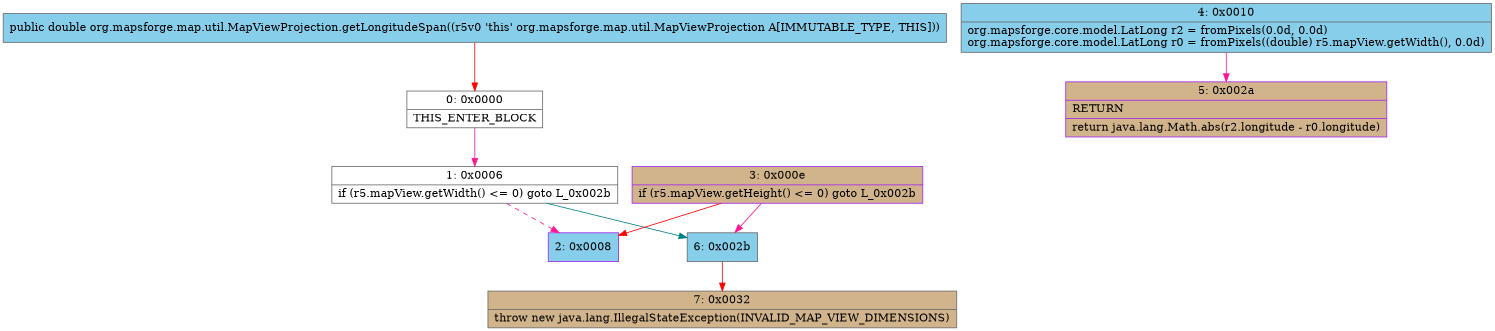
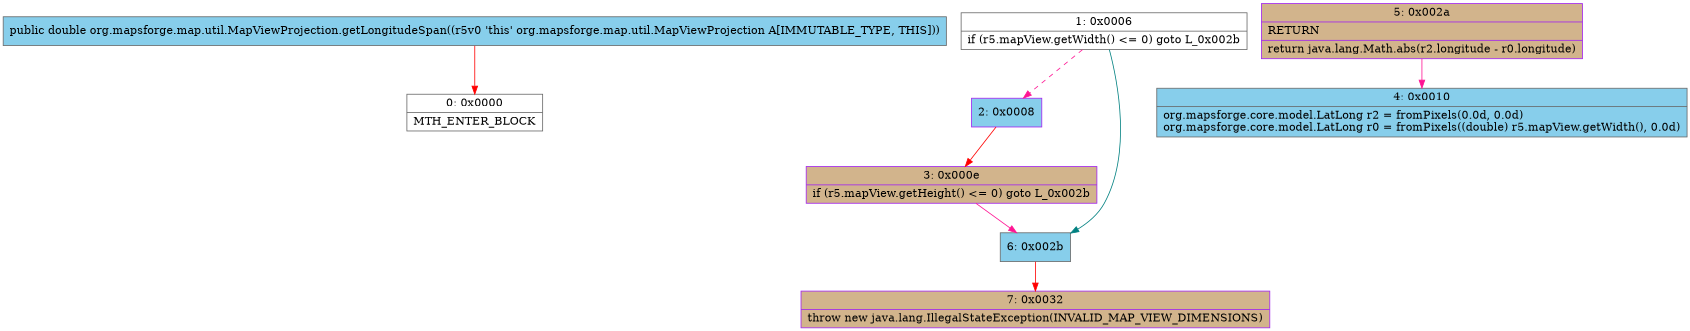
edge "4: 0x0010" -> "5: 0x002a": reversed
node "0: 0x0000": text "THIS_ENTER_BLOCK" -> "MTH_ENTER_BLOCK"
edge "0: 0x0000" -> "1: 0x0006": removed
edge "3: 0x000e" -> "2: 0x0008": reversed
node "7: 0x0032": color gray40 -> purple
